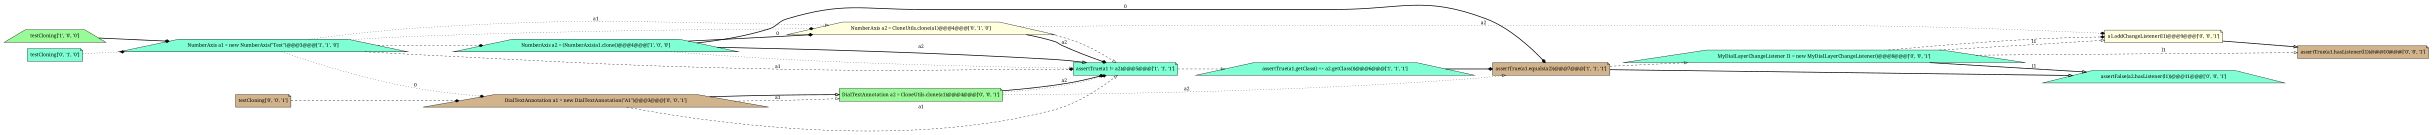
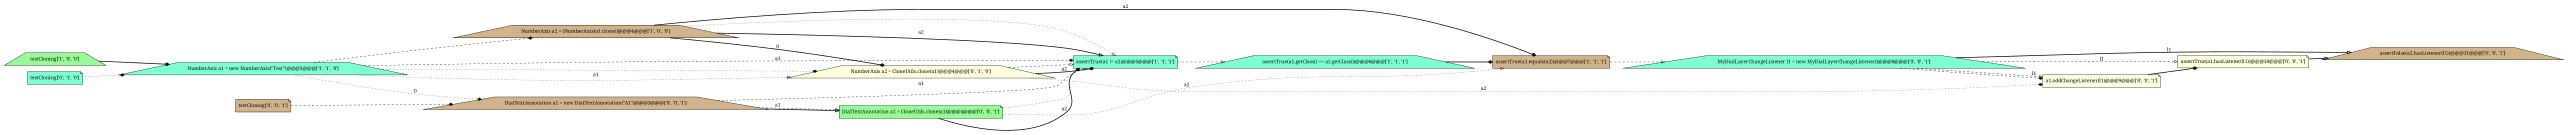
edge "NumberAxis a2 = (NumberAxis)a1.clone()@@@4@@@['1', '0', '0']" -> "assertTrue(a1.equals(a2))@@@7@@@['1', '1', '1']": label "0" -> "a2"
edge "a1.addChangeListener(l1)@@@9@@@['0', '0', '1']" -> "assertTrue(a1.hasListener(l1))@@@10@@@['0', '0', '1']": arrowhead onormal -> diamond
node "NumberAxis a2 = (NumberAxis)a1.clone()@@@4@@@['1', '0', '0']": fillcolor aquamarine -> tan
node "assertTrue(a1.hasListener(l1))@@@10@@@['0', '0', '1']": fillcolor tan -> lightyellow
edge "assertTrue(a1.equals(a2))@@@7@@@['1', '1', '1']" -> "assertFalse(a2.hasListener(l1))@@@11@@@['0', '0', '1']": now "assertTrue(a1.hasListener(l1))@@@10@@@['0', '0', '1']" -> "assertFalse(a2.hasListener(l1))@@@11@@@['0', '0', '1']"
node "assertFalse(a2.hasListener(l1))@@@11@@@['0', '0', '1']": fillcolor aquamarine -> tan
